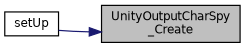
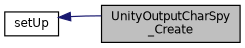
edge "setUp" -> "UnityOutputCharSpy _Create": reversed
